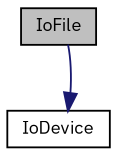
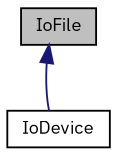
edge "IoFile" -> "IoDevice": reversed
